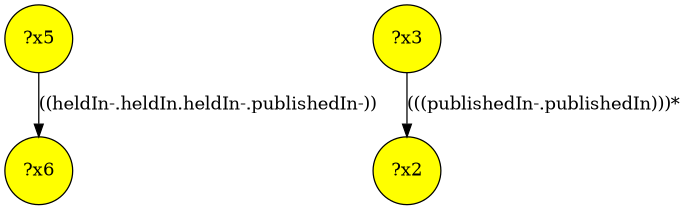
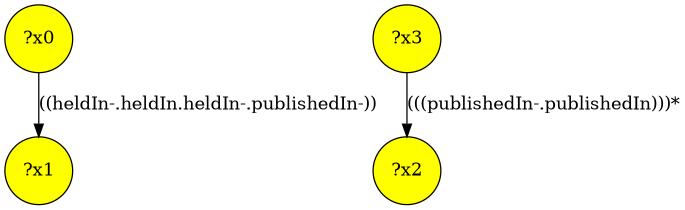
node "?x5": label "?x5" -> "?x0"
node "?x6": label "?x6" -> "?x1"
